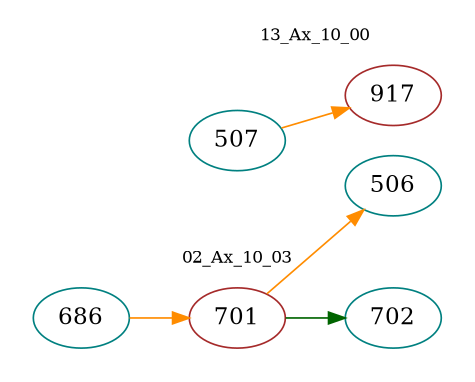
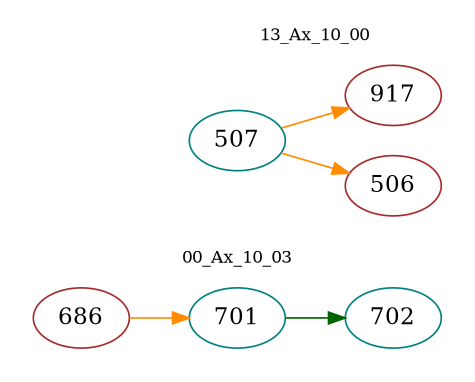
node "506": color teal -> brown
edge "701" -> "506": now "507" -> "506"
cluster "02_Ax_10_03": label "02_Ax_10_03" -> "00_Ax_10_03"
node "686": color teal -> brown
node "701": color brown -> teal
